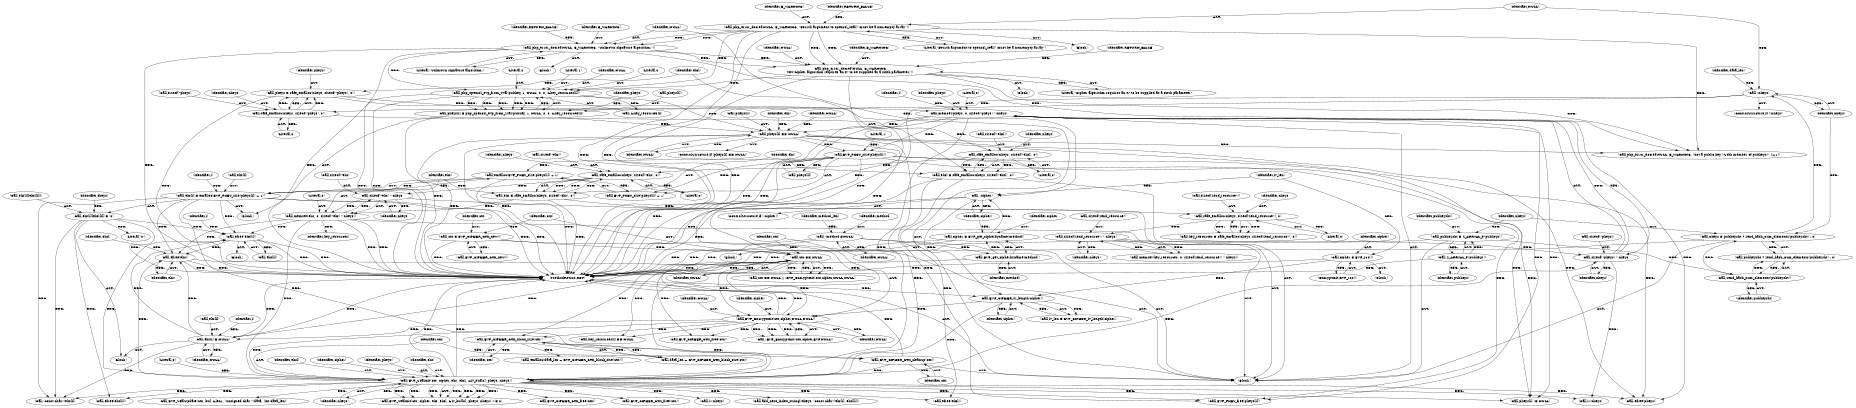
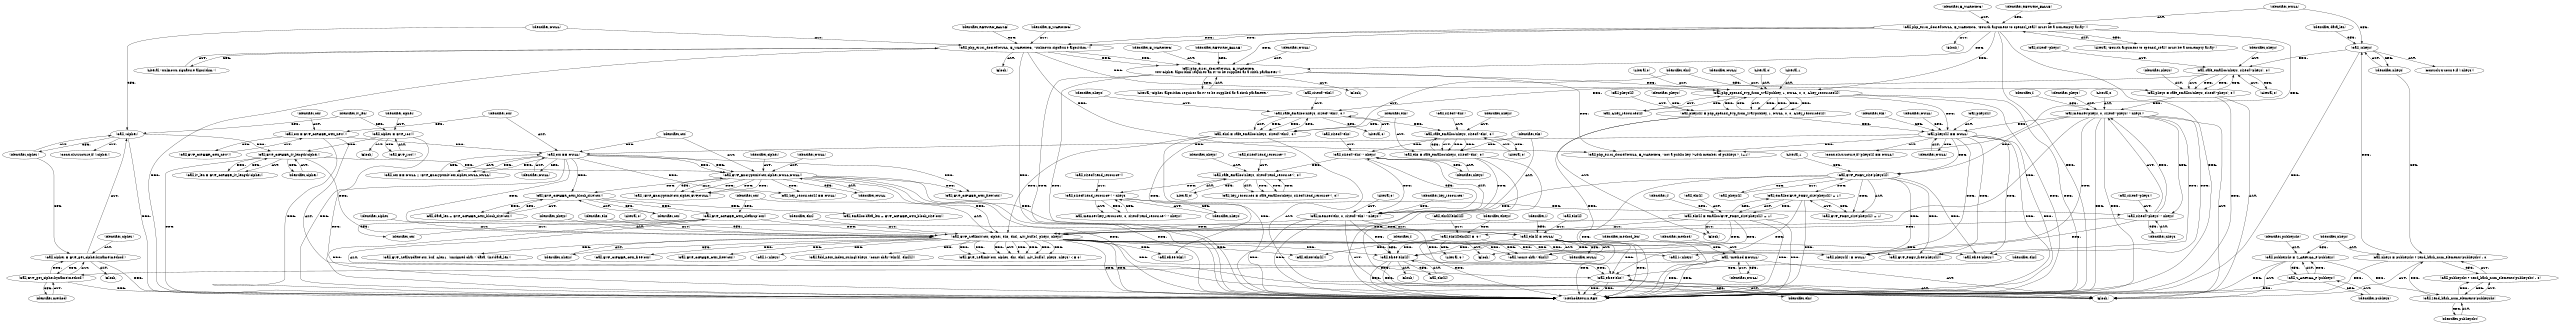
edge "(Call,cipher = EVP_get_cipherbyname(method))" -> "(Call,!cipher)": label "DDG: " -> "AST: "
edge "(Call,eks[i] = emalloc(EVP_PKEY_size(pkeys[i]) + 1))" -> "(Call,efree(eks))": now "(Call,emalloc(EVP_PKEY_size(pkeys[i]) + 1))" -> "(Call,efree(eks))"
edge "(Call,memset(eks, 0, sizeof(*eks) * nkeys))" -> "(Identifier,key_resources)": reversed
edge "(Call,Z_ARRVAL_P(pubkeys))" -> "(MethodReturn,RET)": label "CFG: " -> "DDG: "
node "(EncryptInit,EVP_rc4())": label "(EncryptInit,EVP_rc4())" -> "(Call,EVP_rc4())"
edge "(MethodReturn,RET)" -> "(Call,EVP_CIPHER_iv_length(cipher))": reversed
